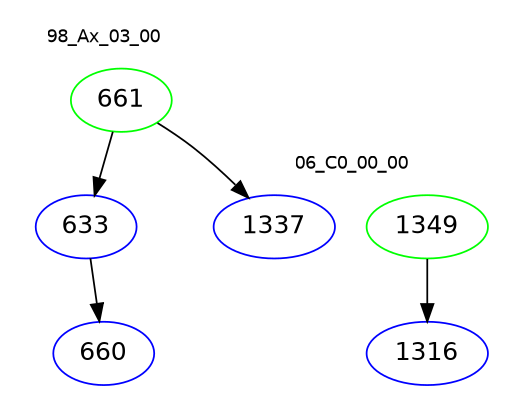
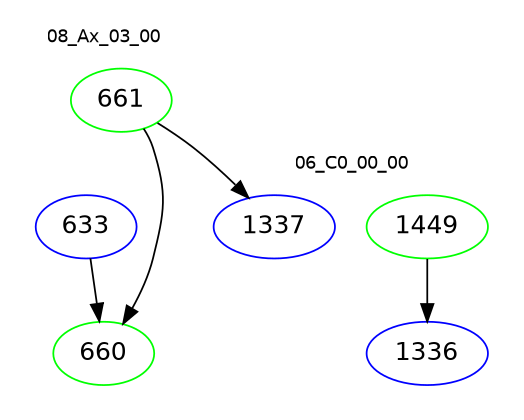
cluster "98_Ax_03_00": label "98_Ax_03_00" -> "08_Ax_03_00"
edge "661" -> "633": now "661" -> "660"
node "1349": label "1349" -> "1449"
node "660": color blue -> green
node "1316": label "1316" -> "1336"
